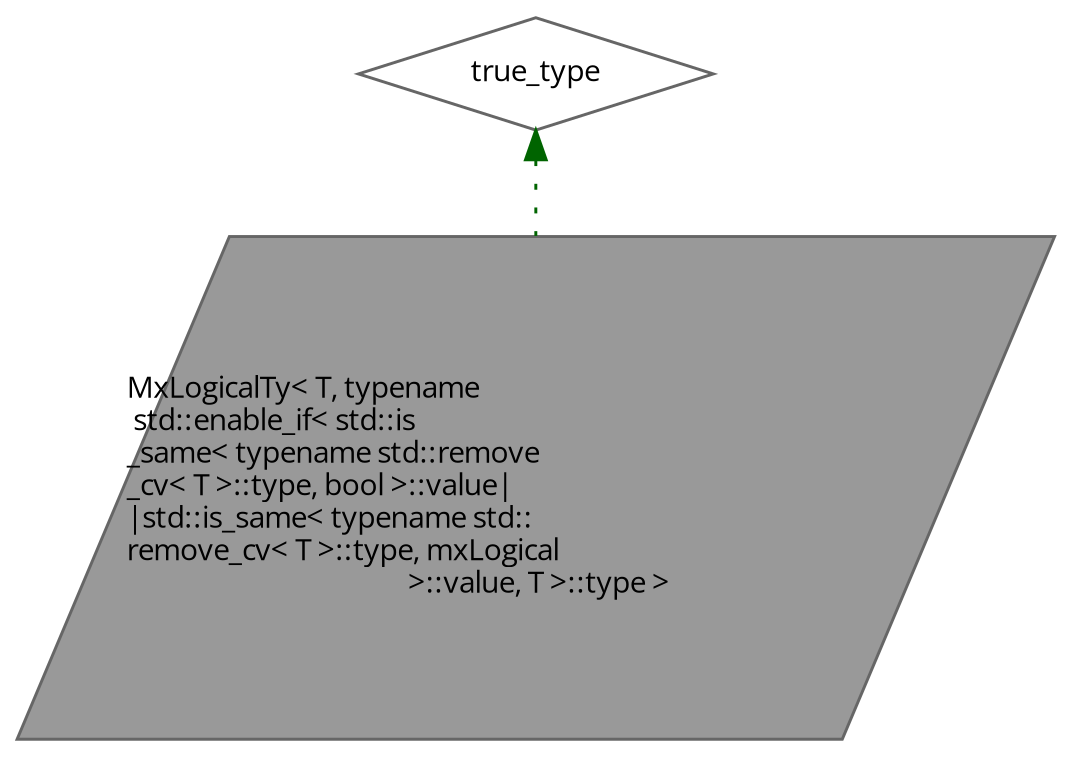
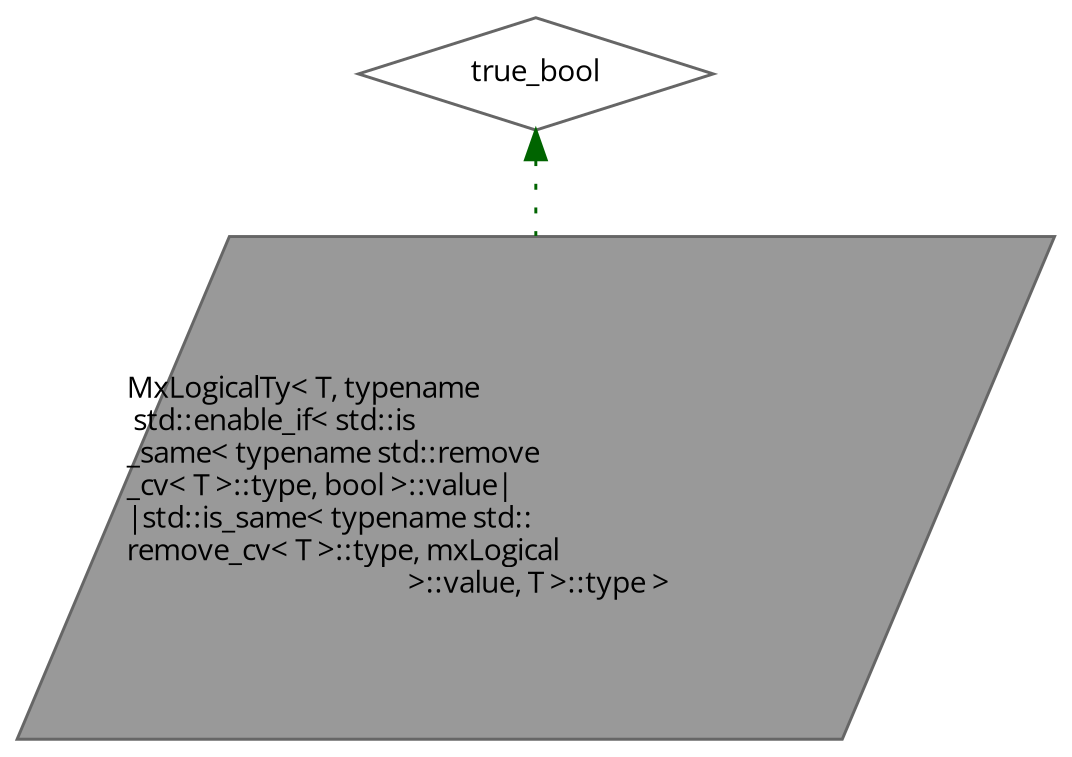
node "true_type": label "true_type" -> "true_bool"
